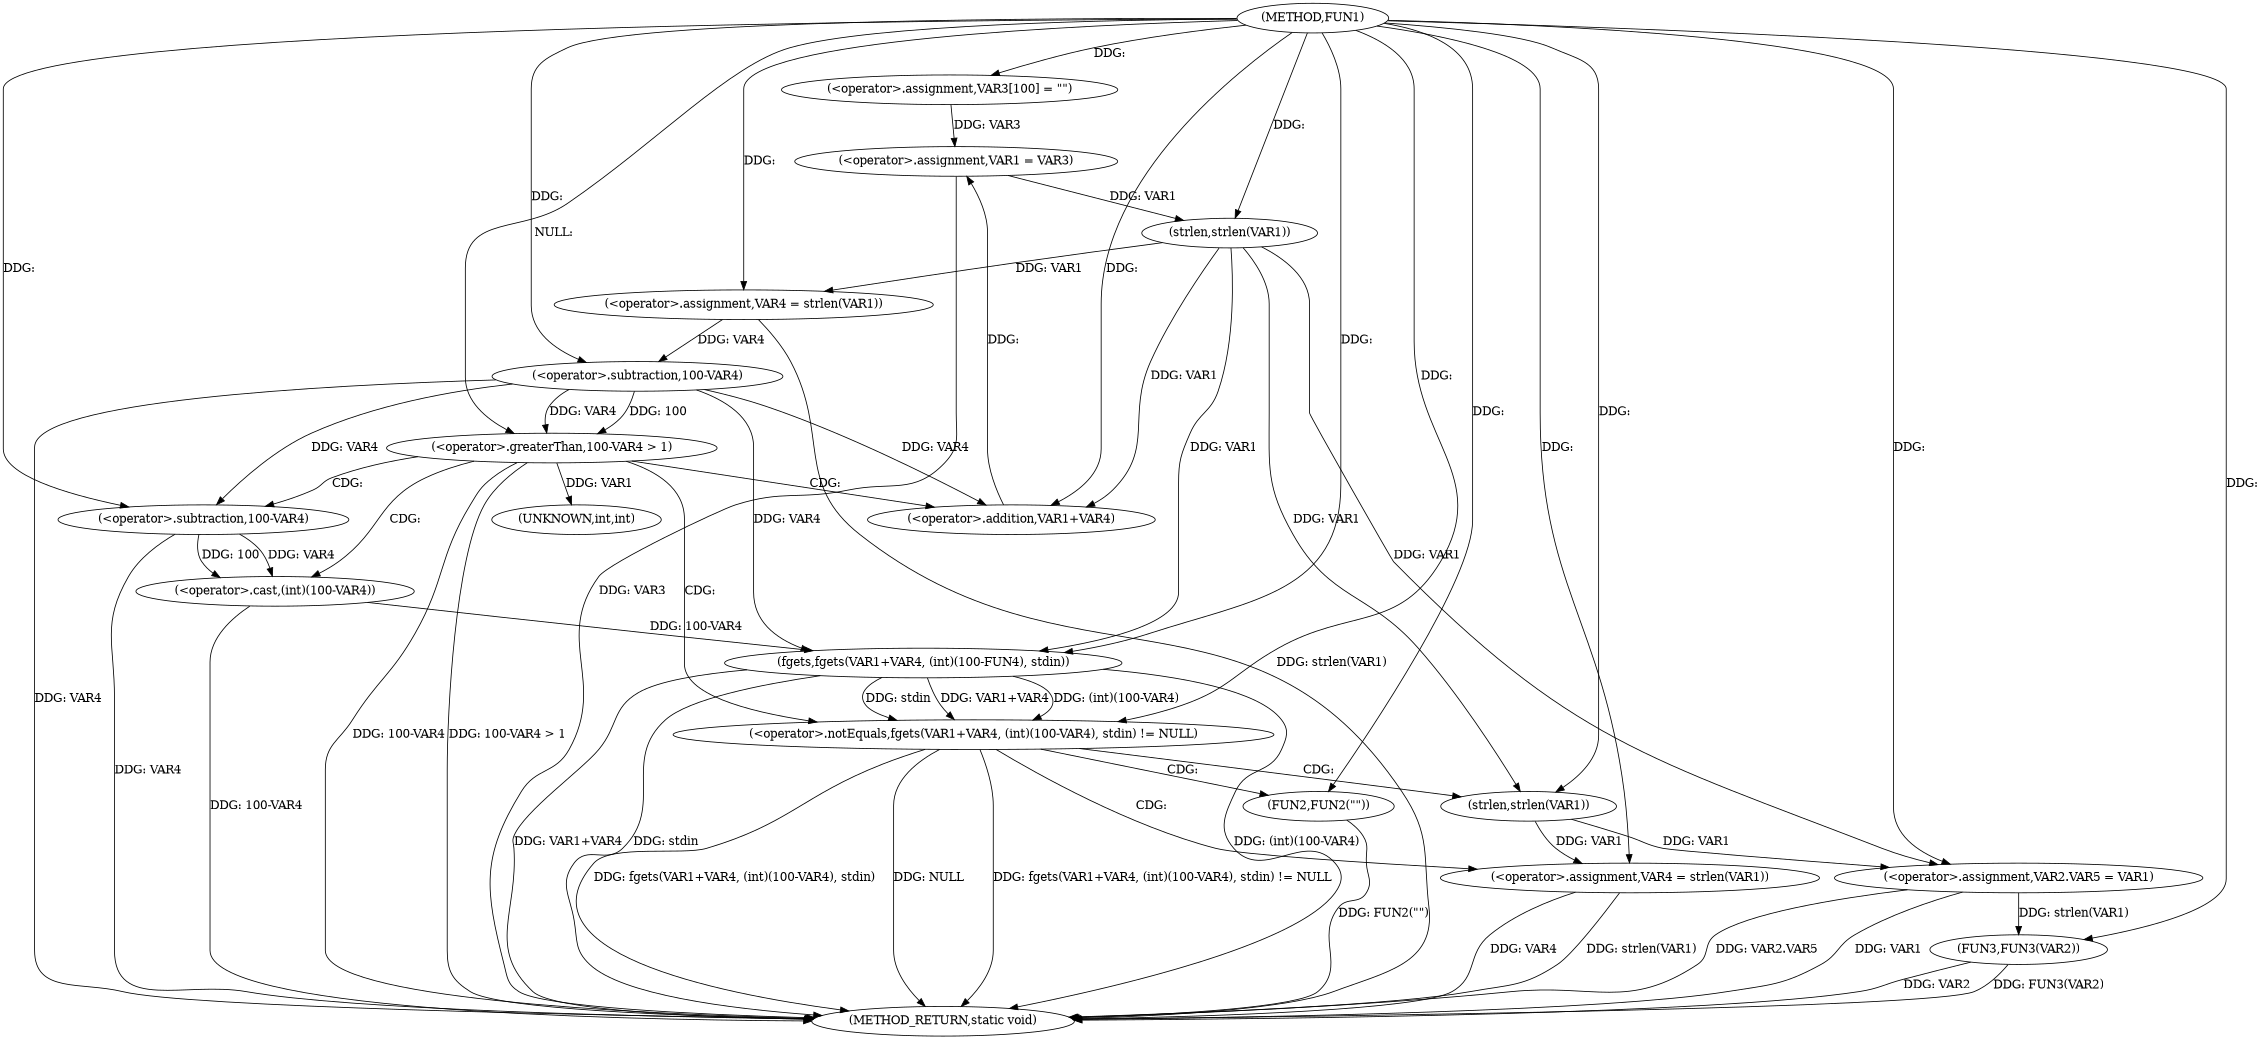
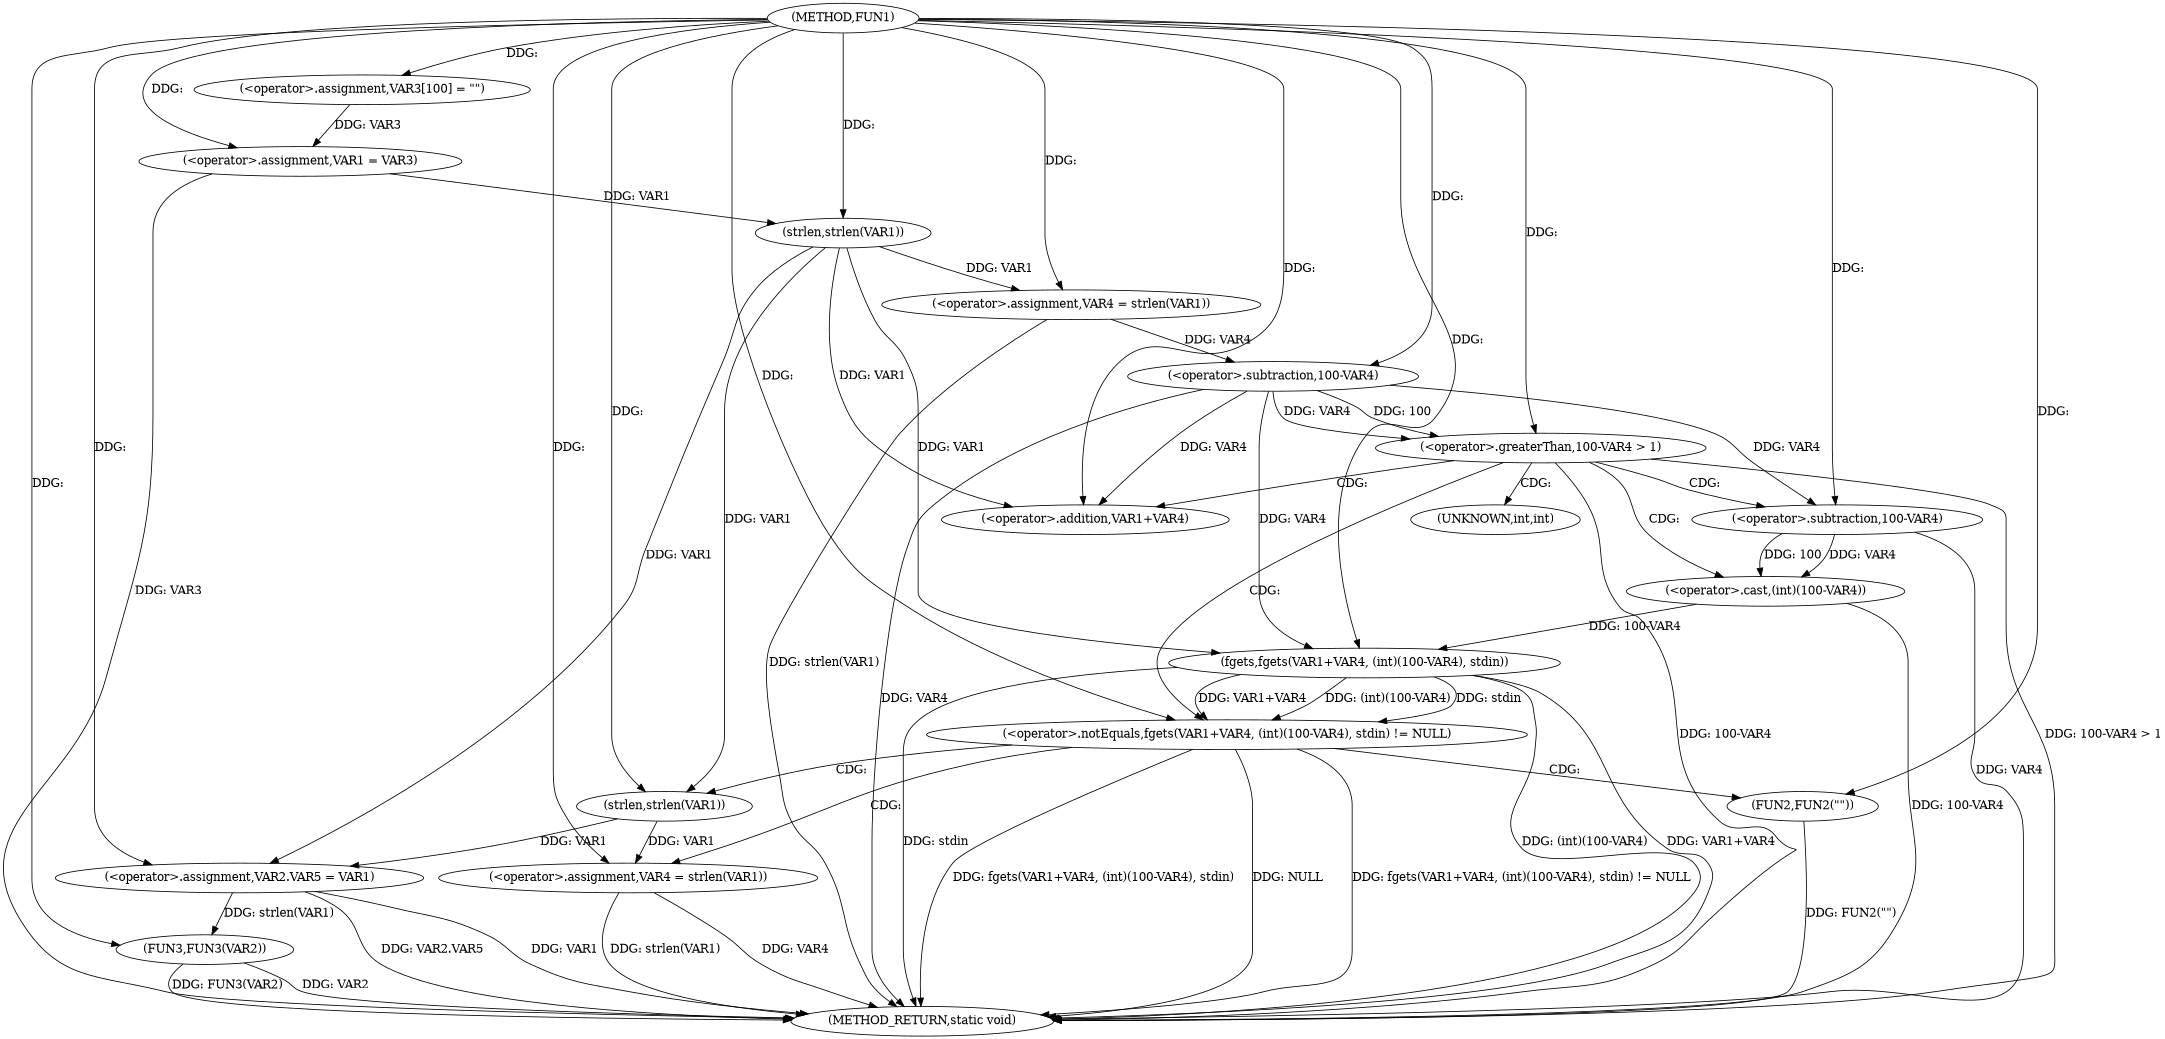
edge "(METHOD,FUN1)" -> "(<operator>.greaterThan,100-VAR4 > 1)": label "NULL: " -> "DDG: "
edge "(<operator>.addition,VAR1+VAR4)" -> "(<operator>.assignment,VAR1 = VAR3)": now "(METHOD,FUN1)" -> "(<operator>.assignment,VAR1 = VAR3)"
edge "(<operator>.greaterThan,100-VAR4 > 1)" -> "(UNKNOWN,int,int)": label "DDG: VAR1" -> "CDG: "
node "(fgets,fgets(VAR1+VAR4, (int)(100-FUN4), stdin))": label "(fgets,fgets(VAR1+VAR4, (int)(100-FUN4), stdin))" -> "(fgets,fgets(VAR1+VAR4, (int)(100-VAR4), stdin))"
